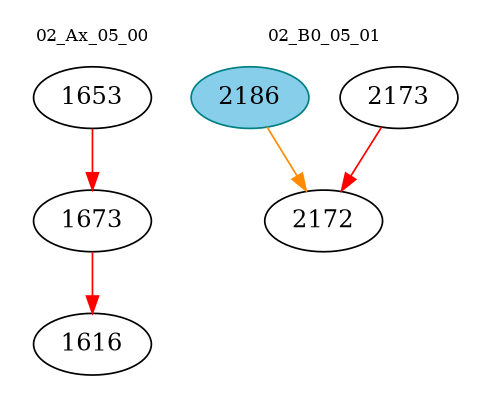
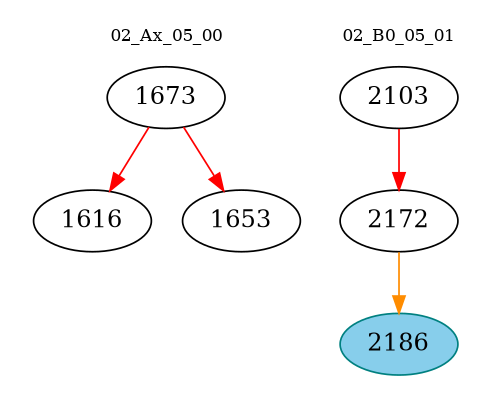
node "2173": label "2173" -> "2103"
edge "1653" -> "1673": reversed
edge "2186" -> "2172": reversed
